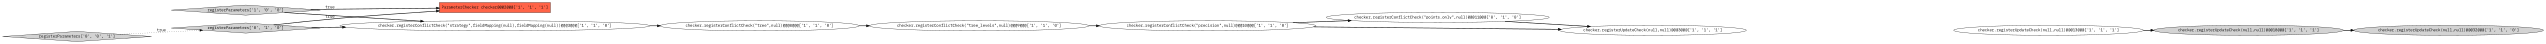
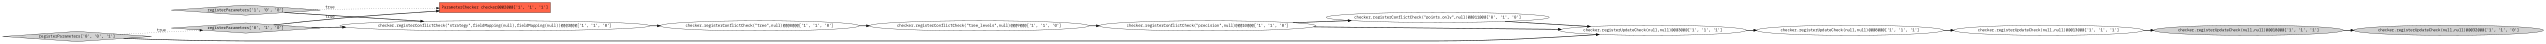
edge "registerParameters['1', '0', '0']" -> "ParameterChecker checker@@@2@@@['1', '1', '1']": style bold -> dotted
node "checker.registerUpdateCheck(null,null)@@@8@@@['1', '1', '1']": added
edge "registerParameters['0', '0', '1']" -> "checker.registerUpdateCheck(null,null)@@@3@@@['1', '1', '1']": added
